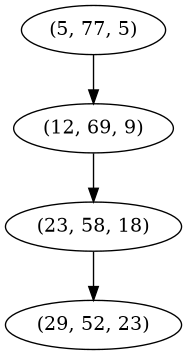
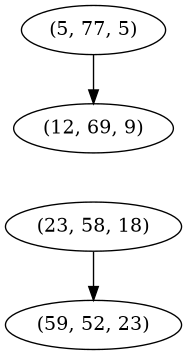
edge "(12, 69, 9)" -> "(23, 58, 18)": removed
node "(29, 52, 23)": label "(29, 52, 23)" -> "(59, 52, 23)"
